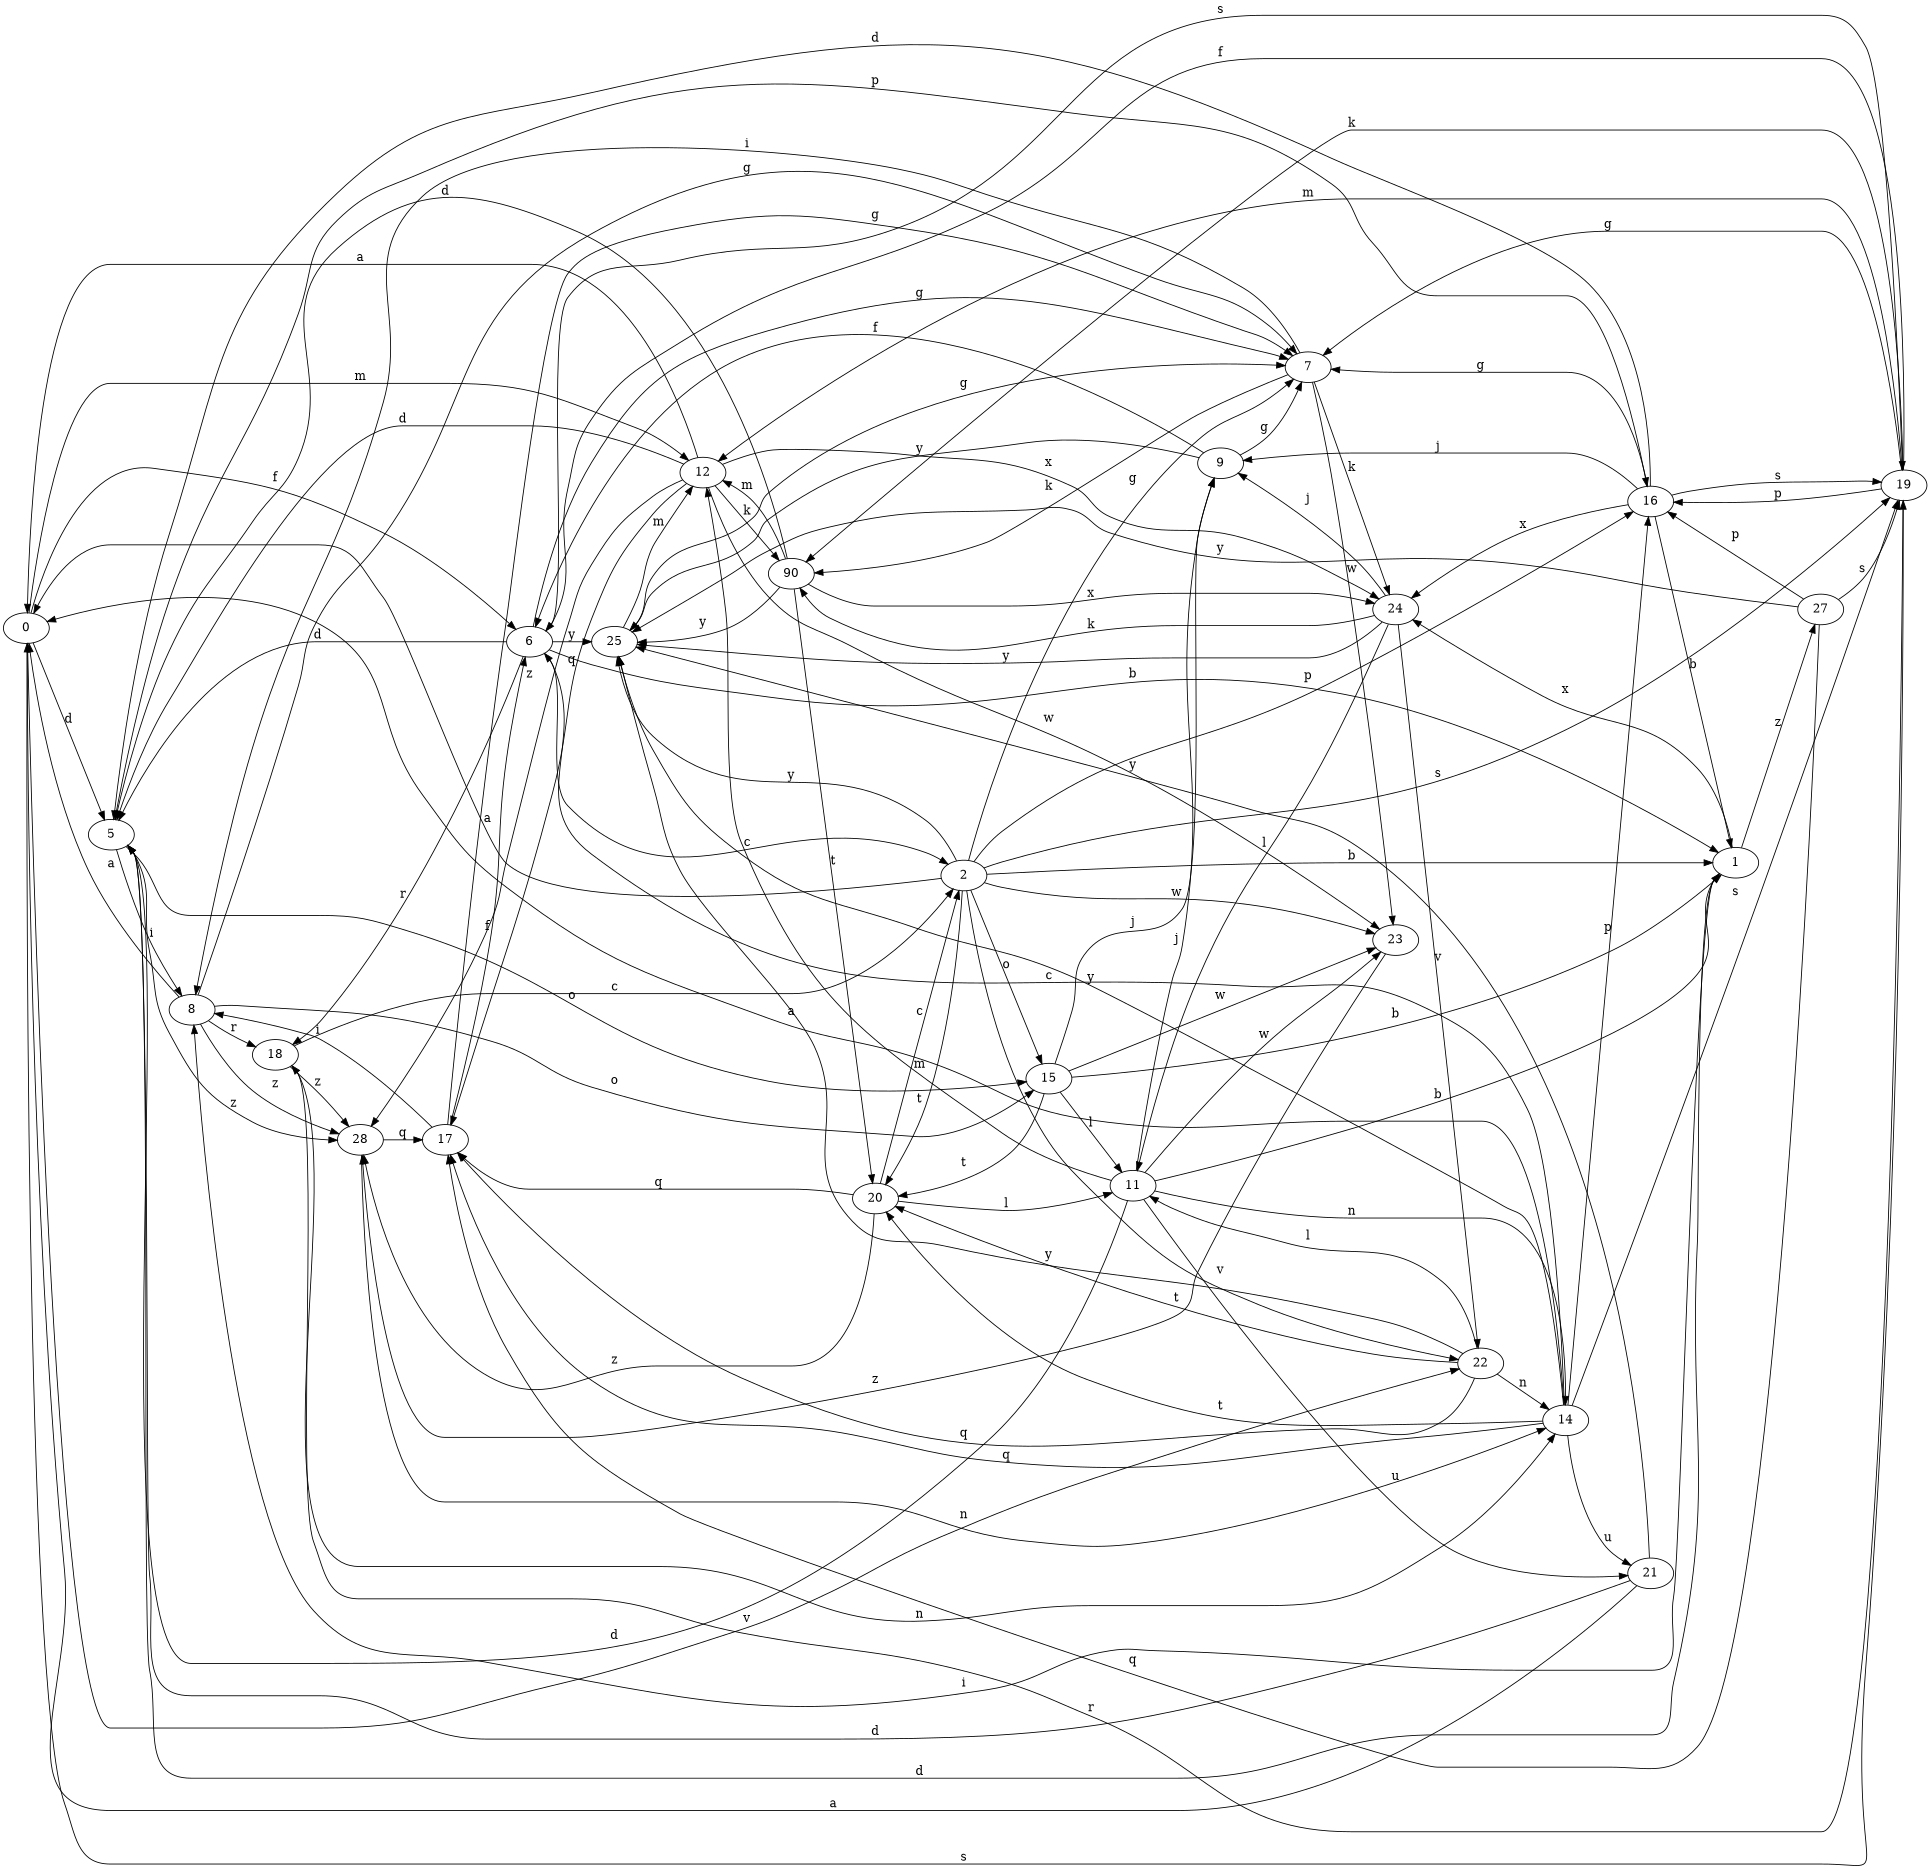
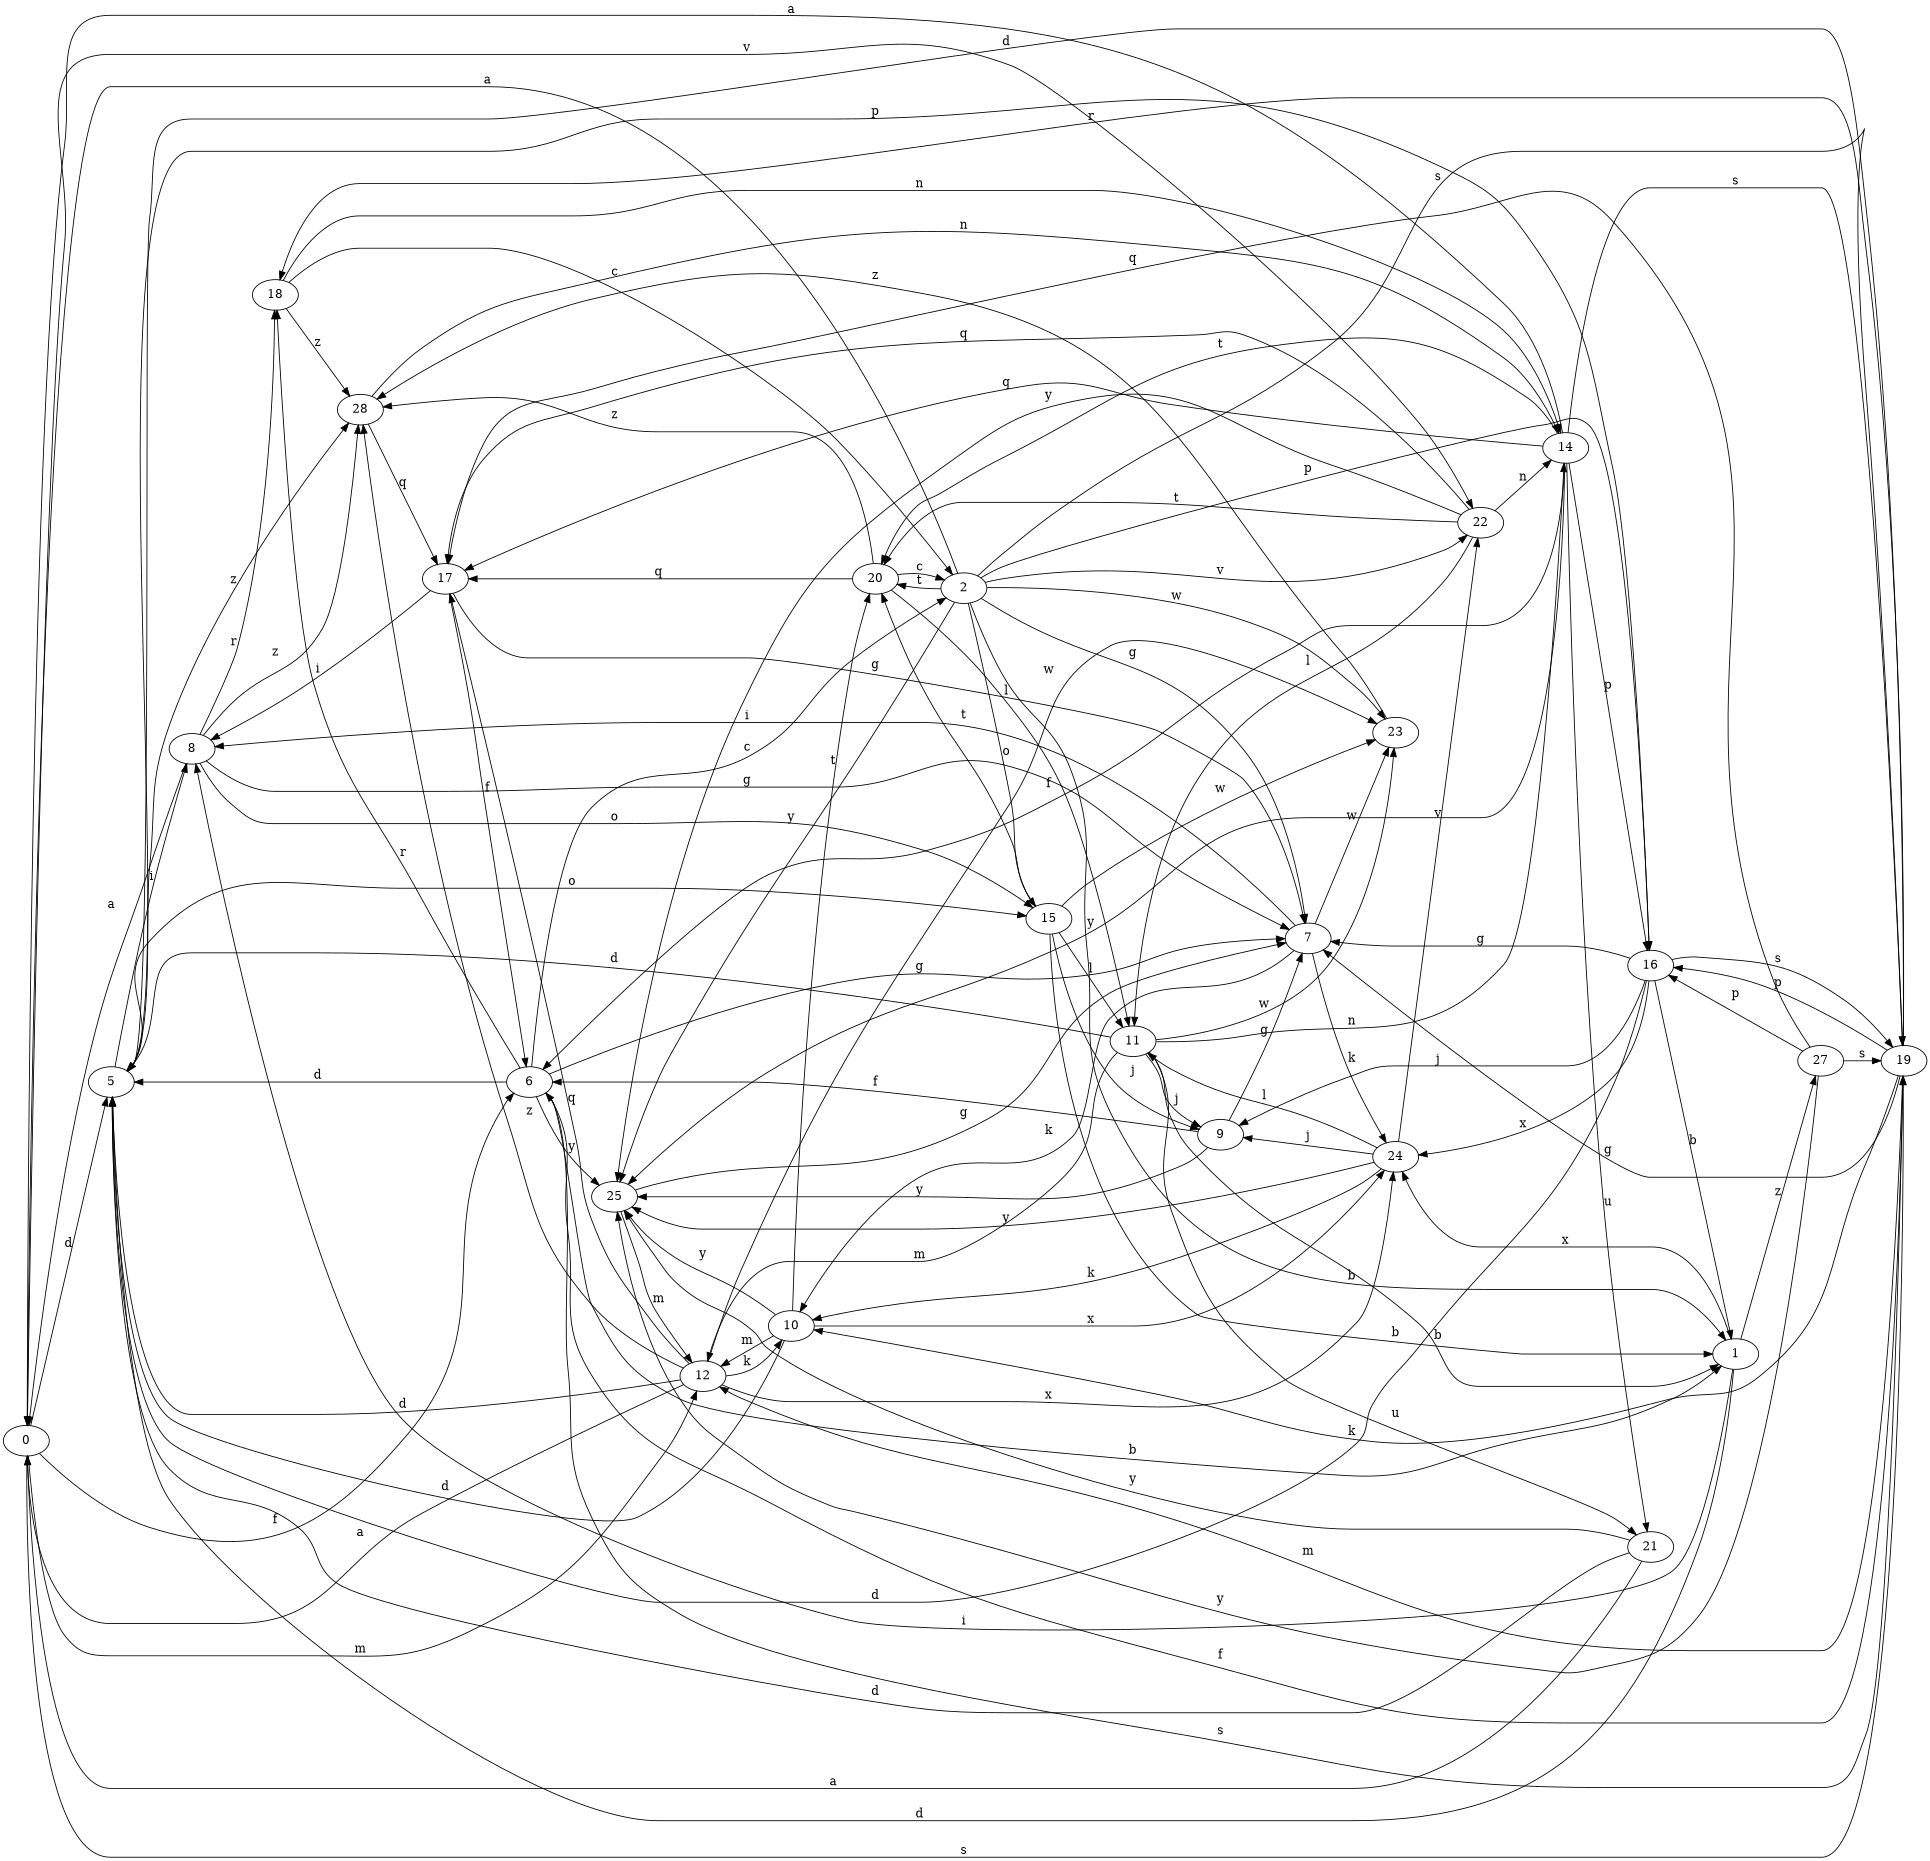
edge "19" -> "5": added, label "d"
node "90": label "90" -> "10"
edge "14" -> "6": label "c" -> "f"
